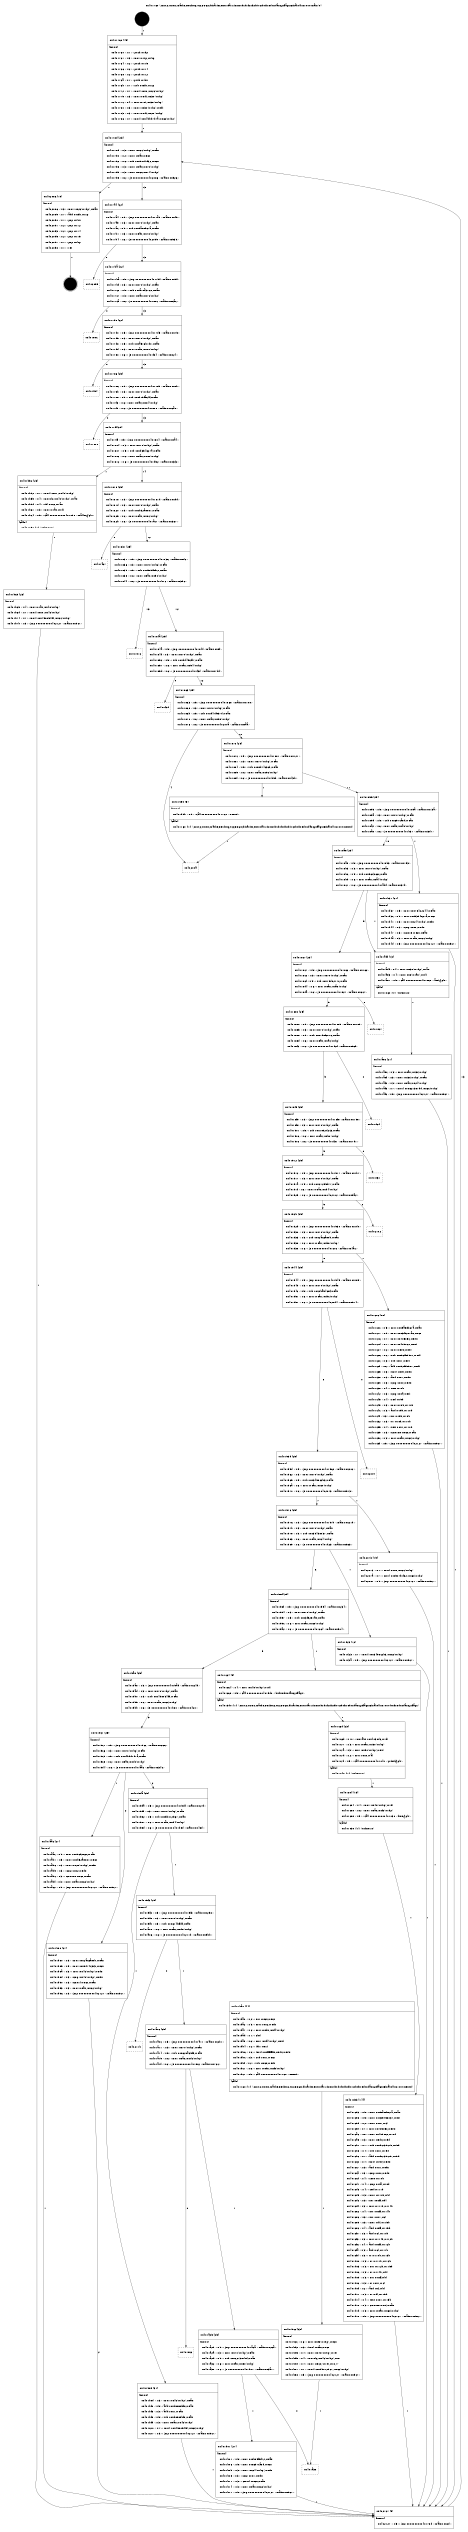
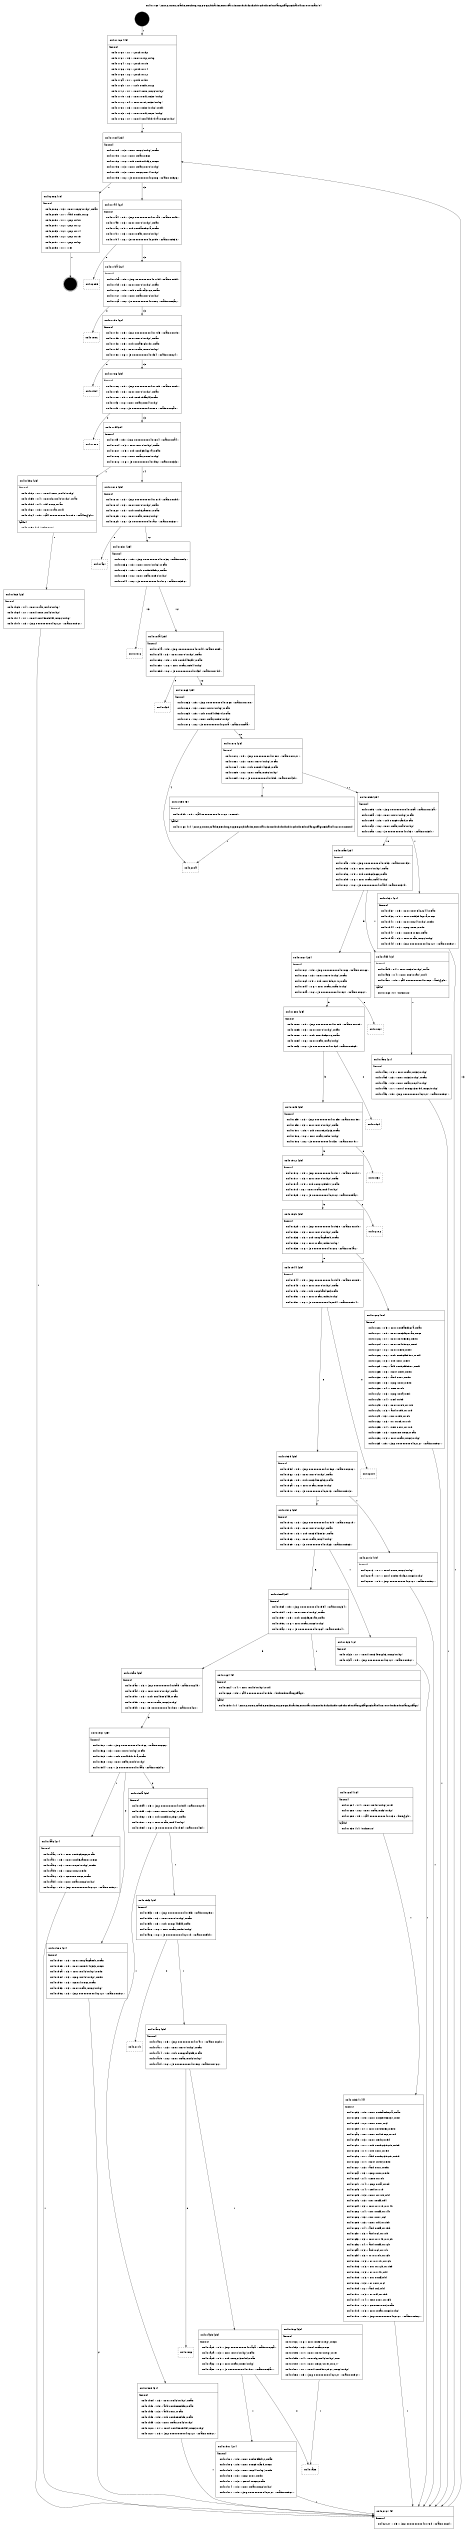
node "0x401c6d [23]": removed
node "0x401ba0 [44]": removed
